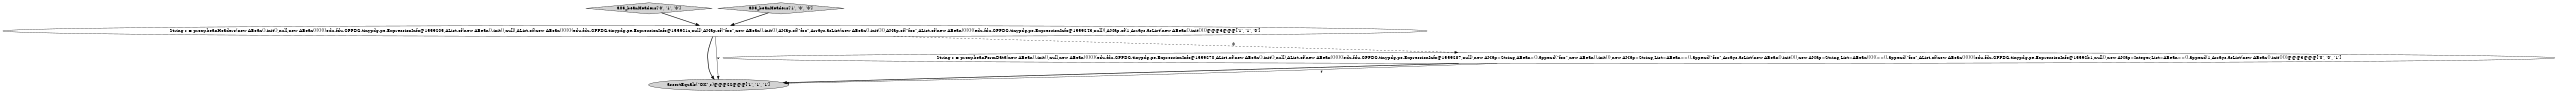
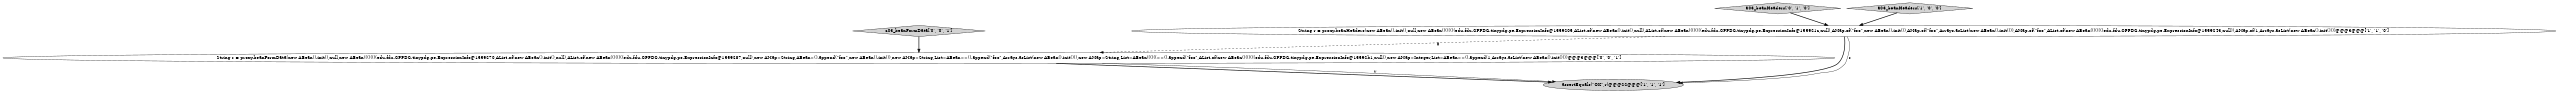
node "c03_beanFormData['0', '0', '1']": added
